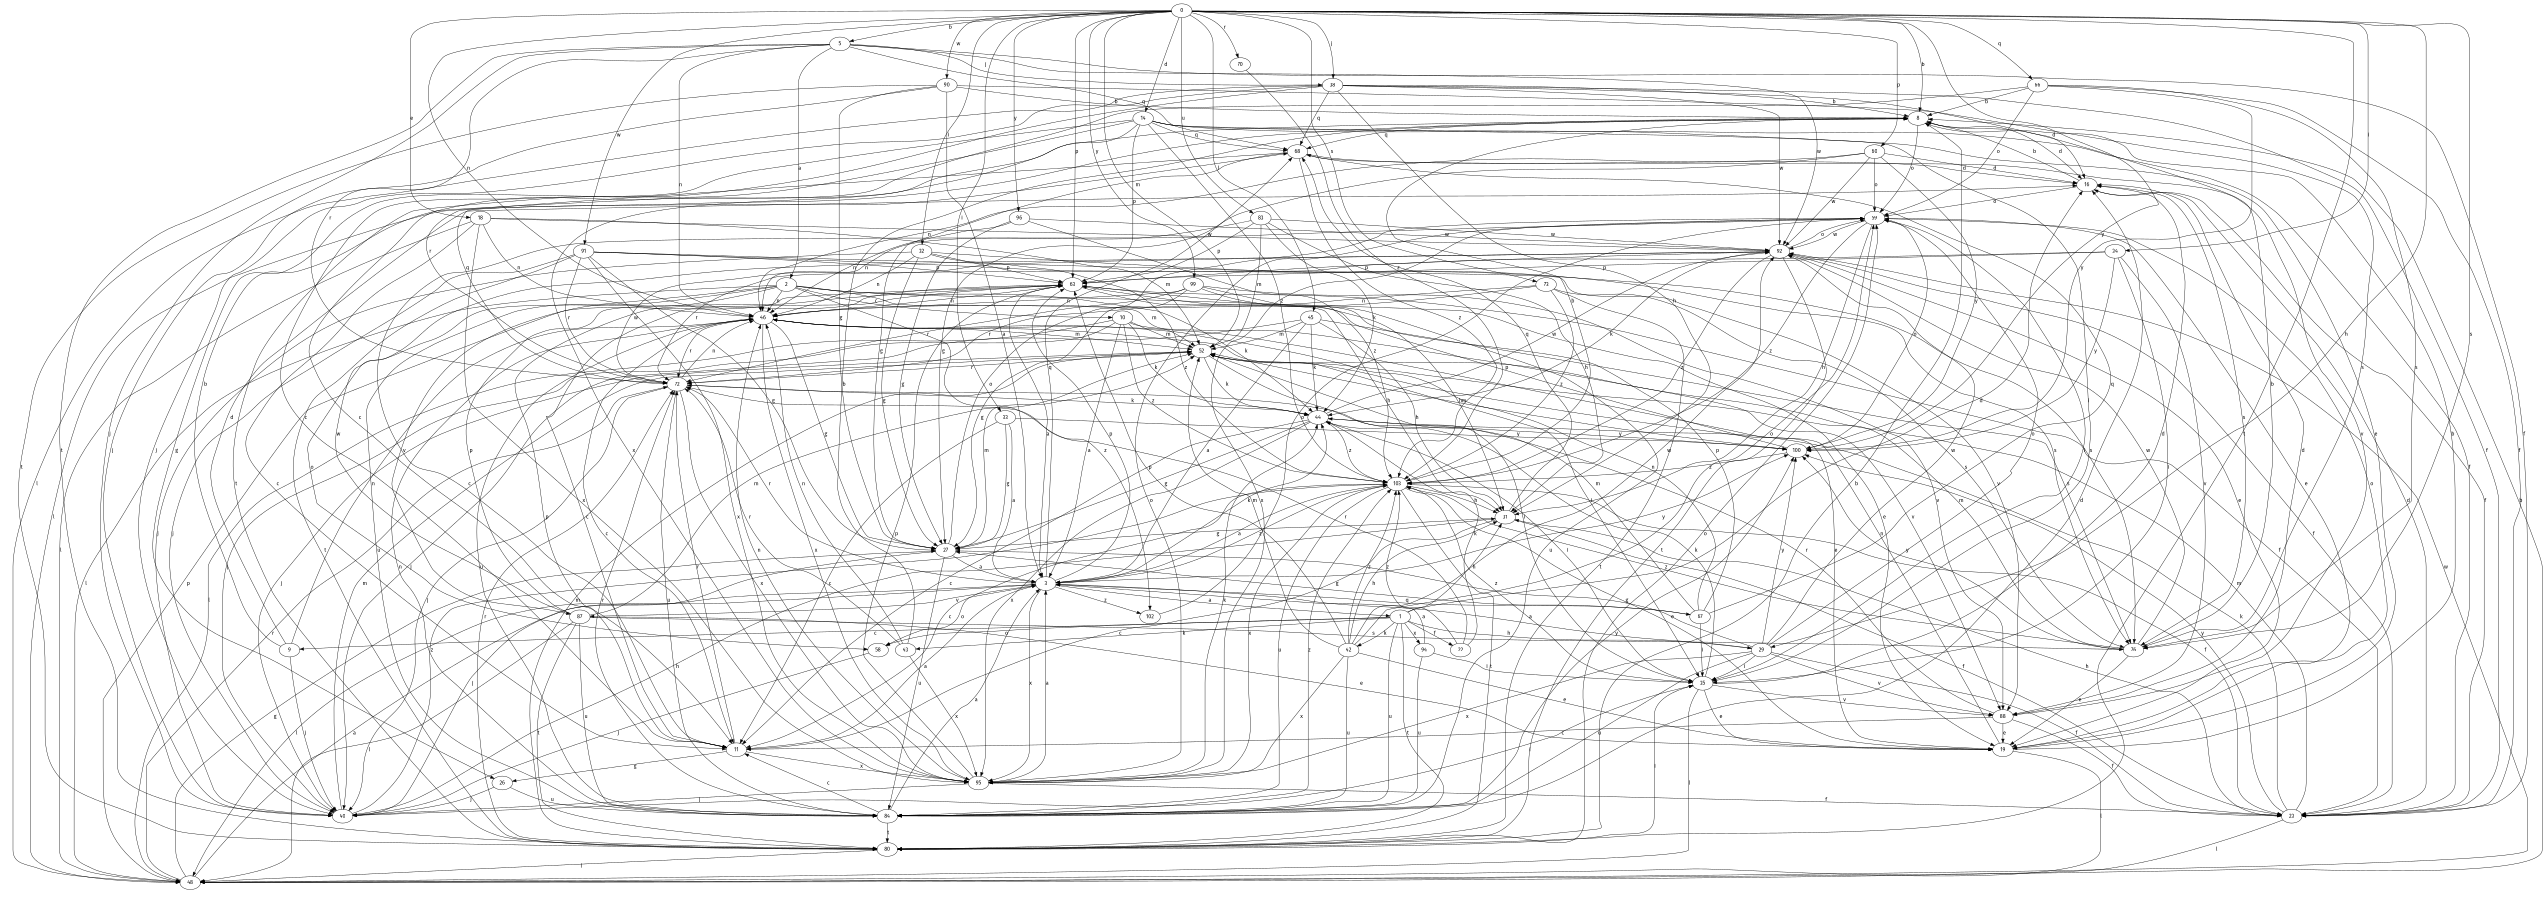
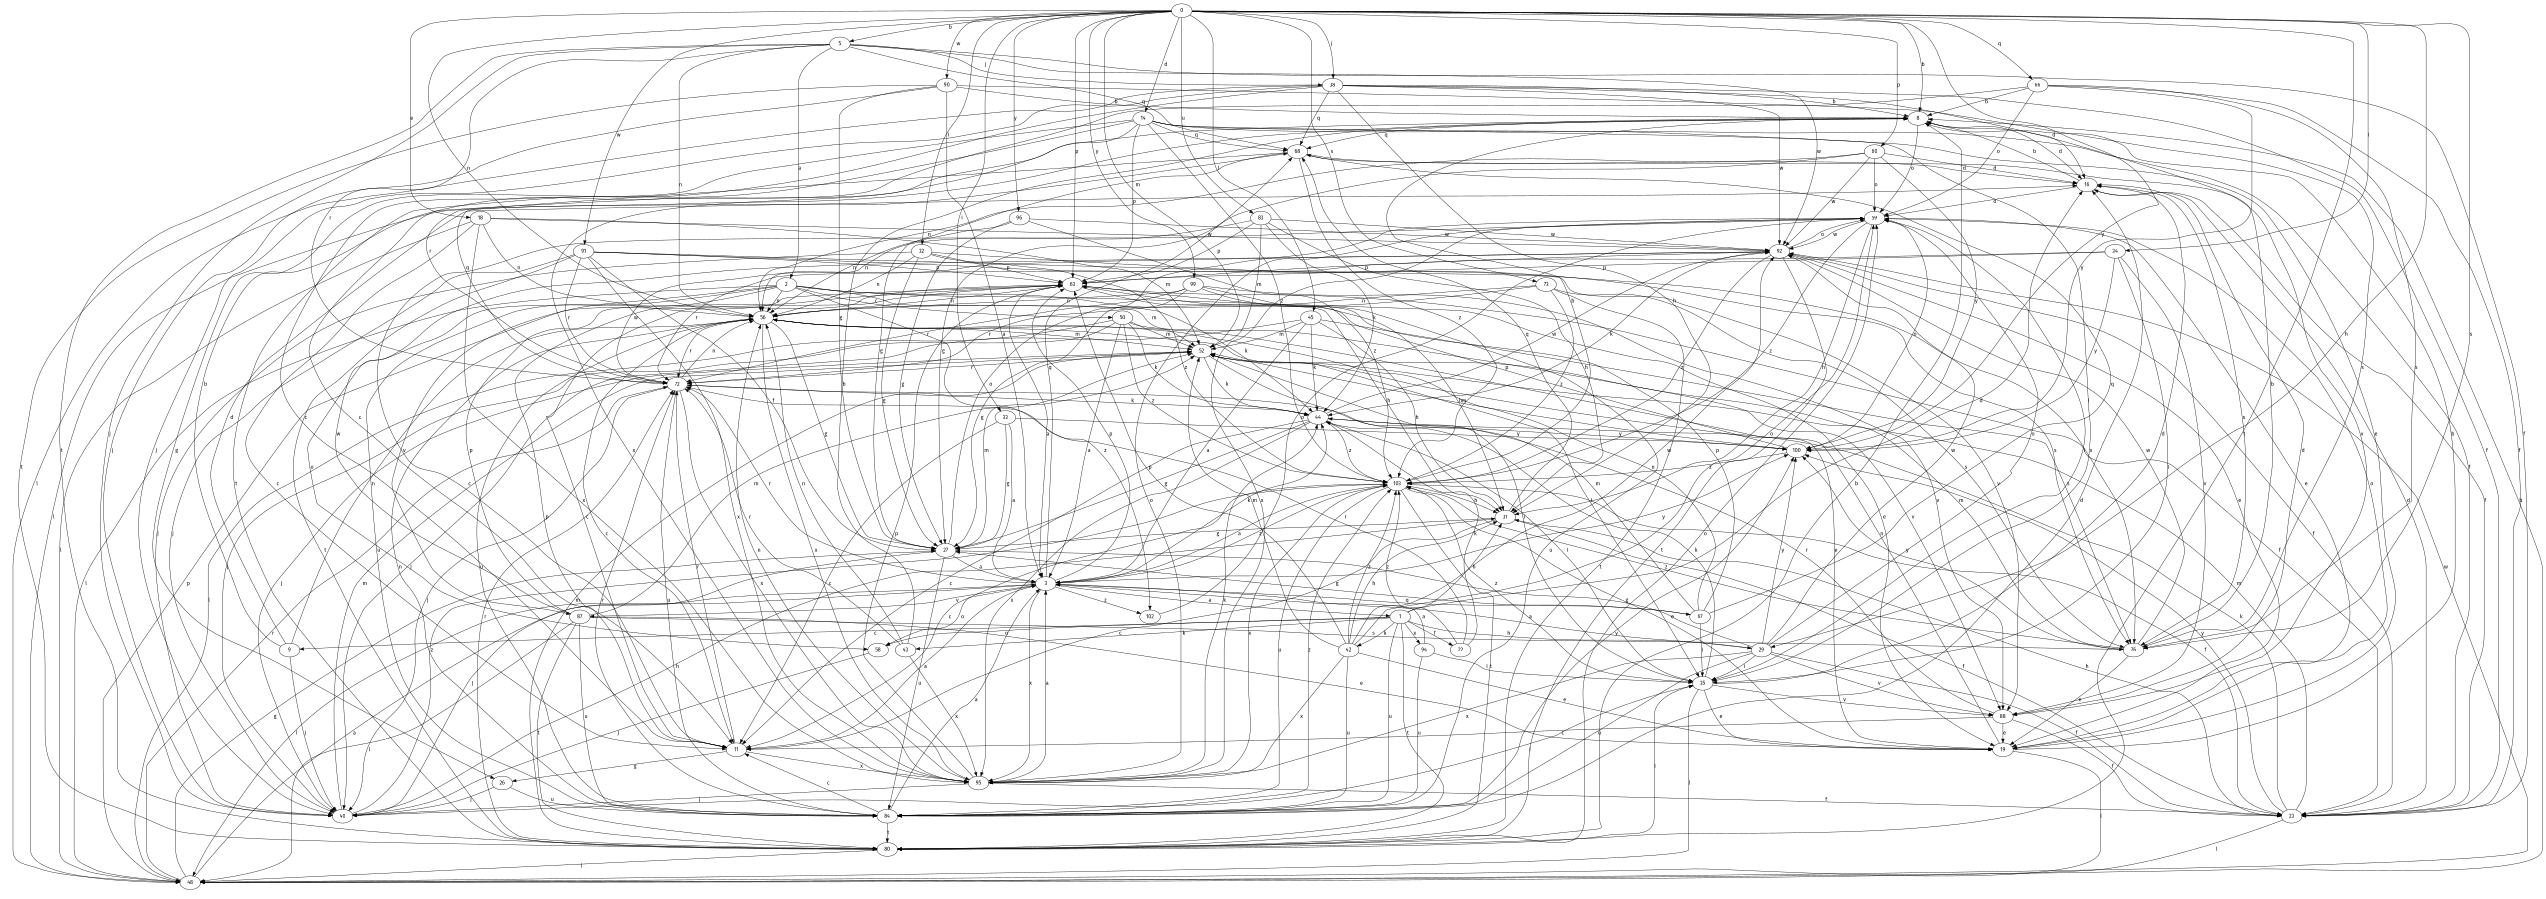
node "70": removed
node "46": label "46" -> "56"
node "10": label "10" -> "50"
edge "91" -> "27": label "g" -> "f"
